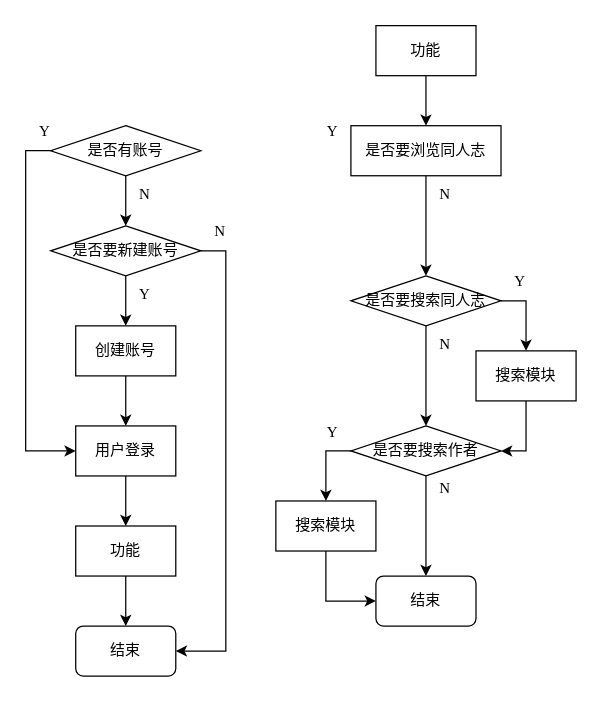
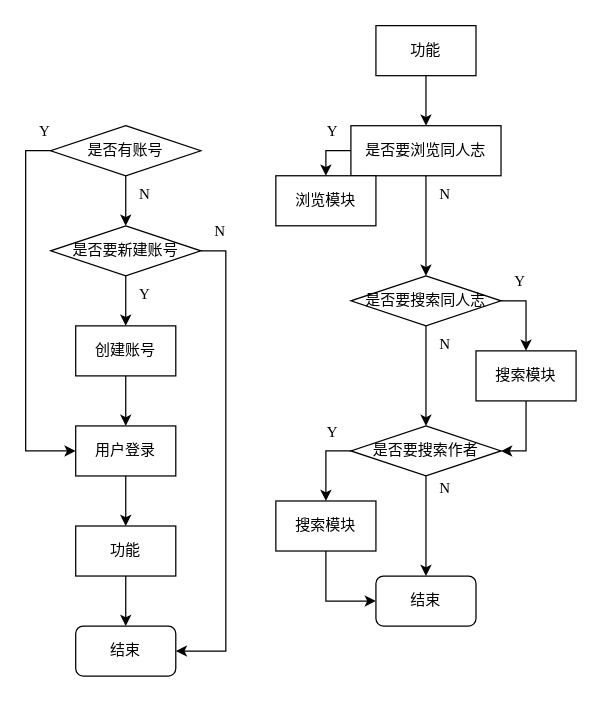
edge "是否要浏览同人志" -> "浏览模块": added
node "浏览模块": added
